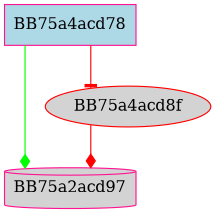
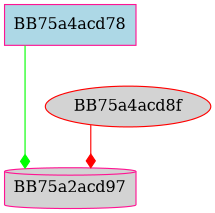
edge "BB75a4acd78" -> "BB75a4acd8f": removed
